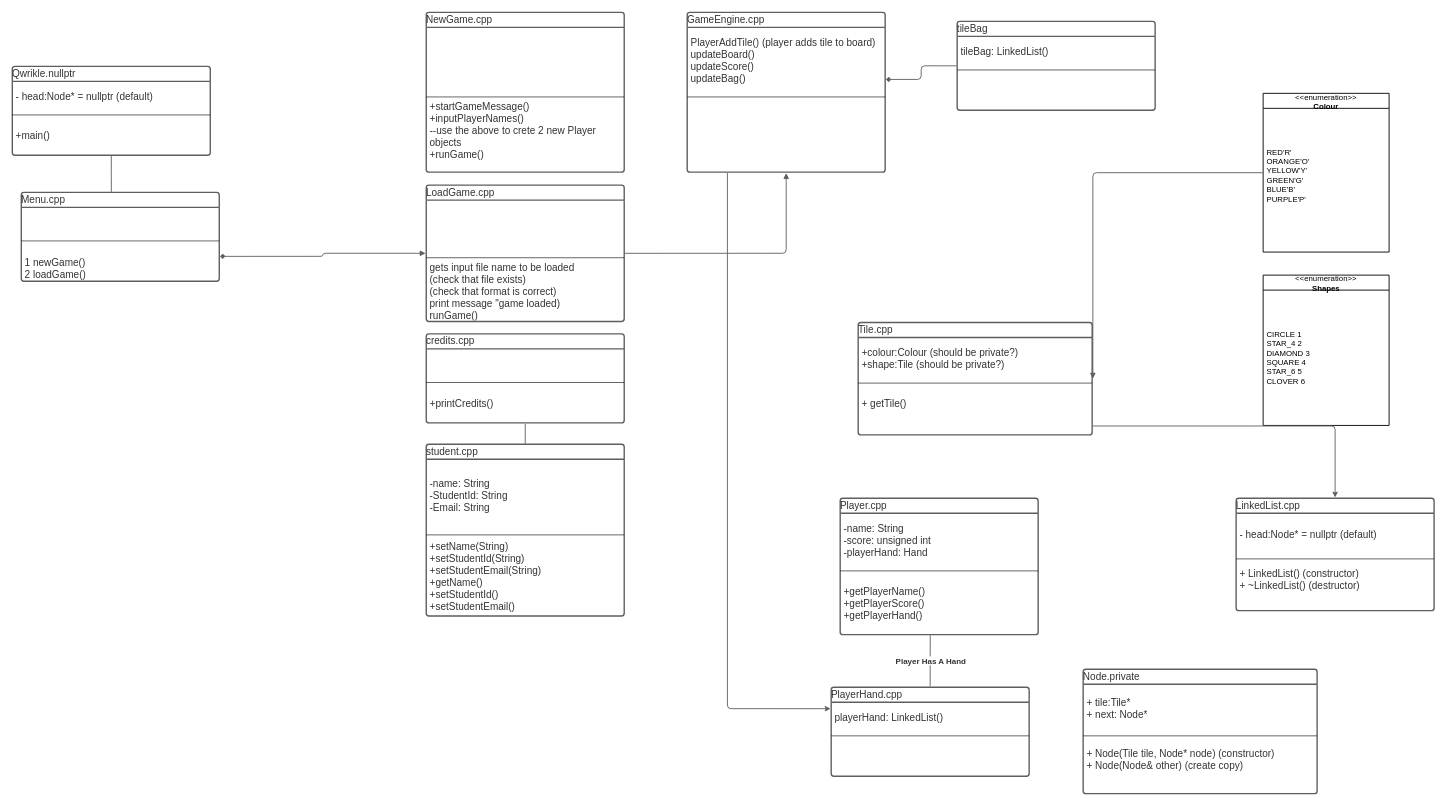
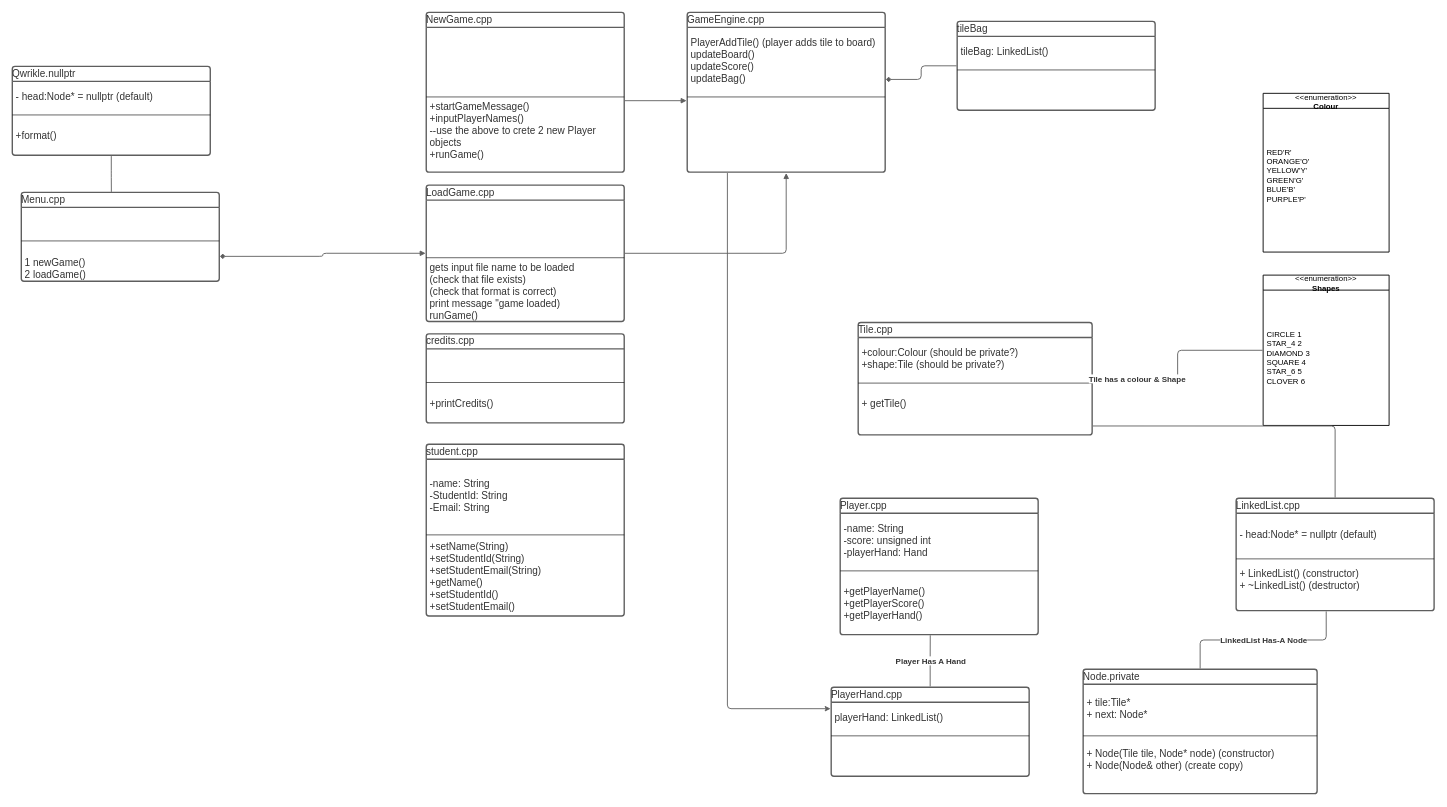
edge "NewGame.cpp" -> "GameEngine.cpp": added
node "+main()": label "+main()" -> "+format()"
edge "<<enumeration>> Colour" -> "Tile.cpp": removed
edge "<<enumeration>> Shapes" -- "Tile.cpp": added, label "Tile has a colour & Shape"
edge "credits.cpp" -- "student.cpp": removed
edge "Tile.cpp" -> "LinkedList.cpp": arrowhead classic -> none
edge "LinkedList.cpp" -- "Node.private": added, label "LinkedList Has-A Node"
